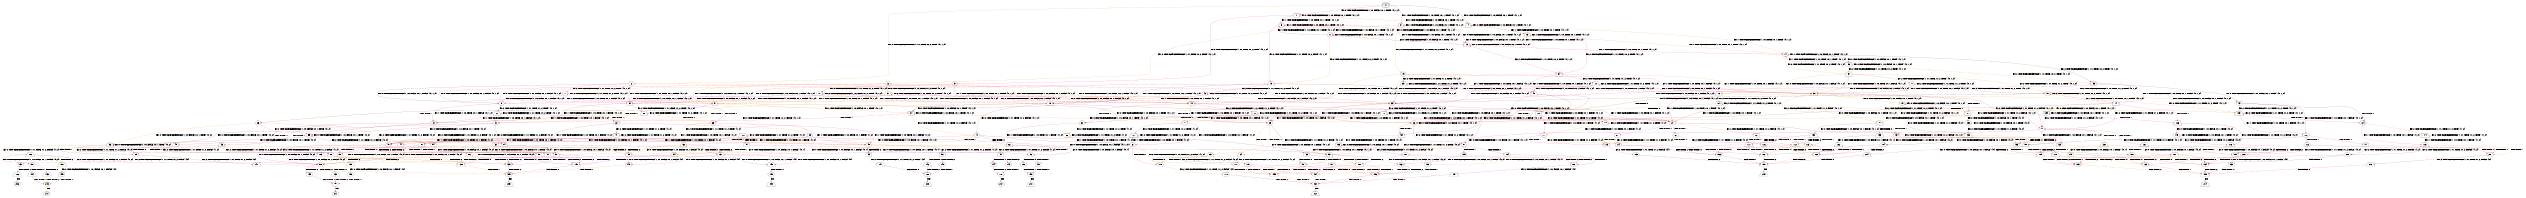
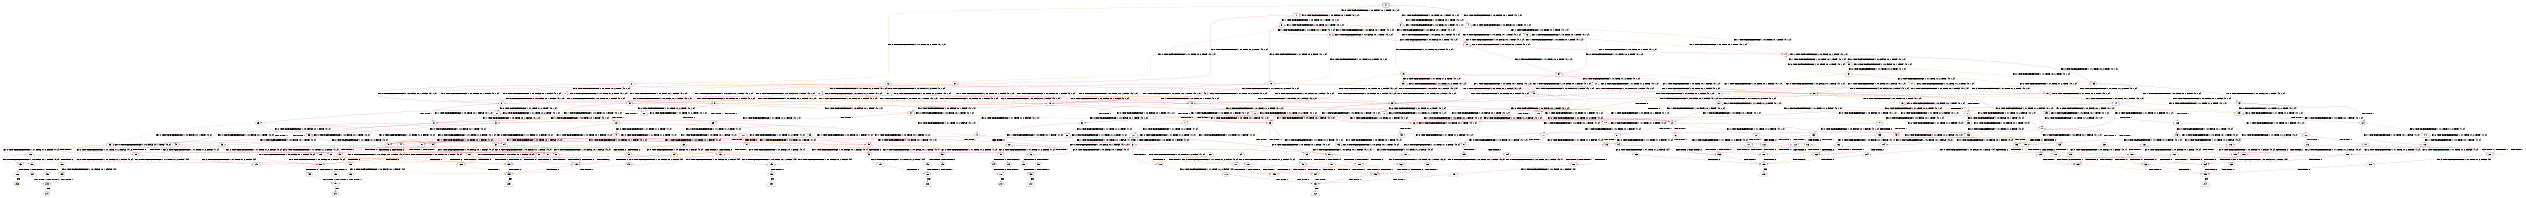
edge "105" -> "161": label "TERMINATE !2" -> "TERMINATE !1"
